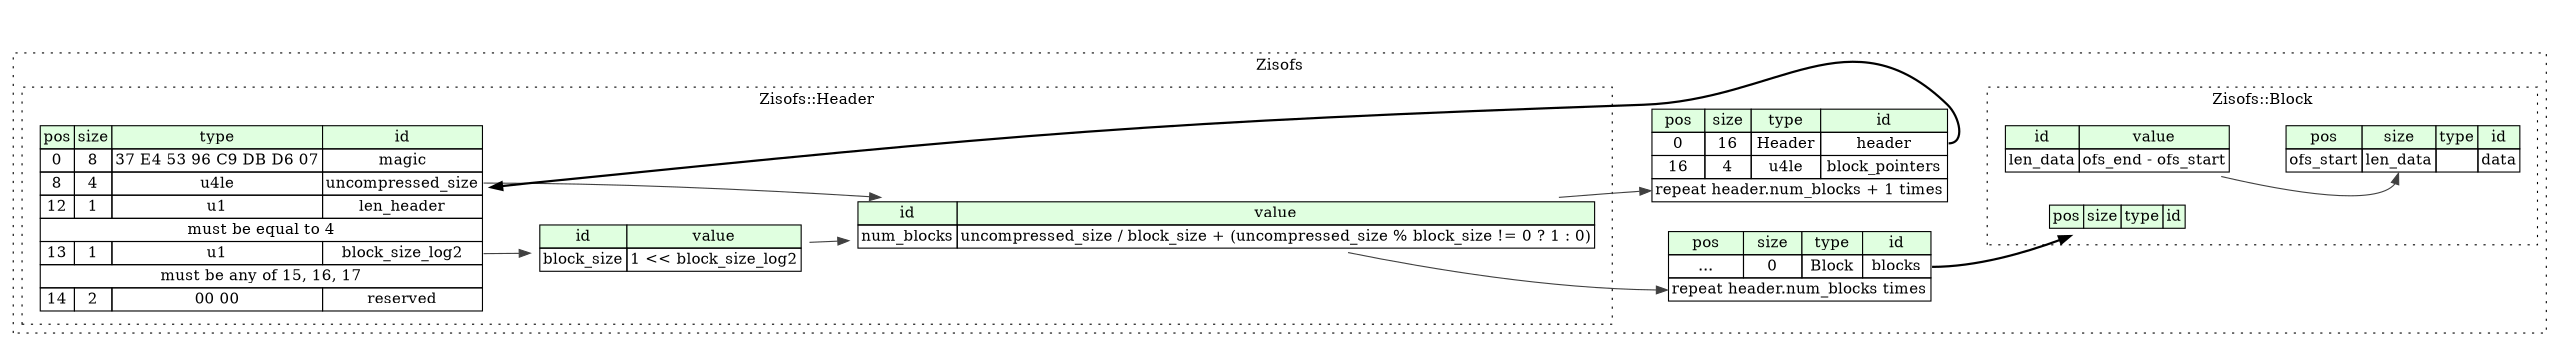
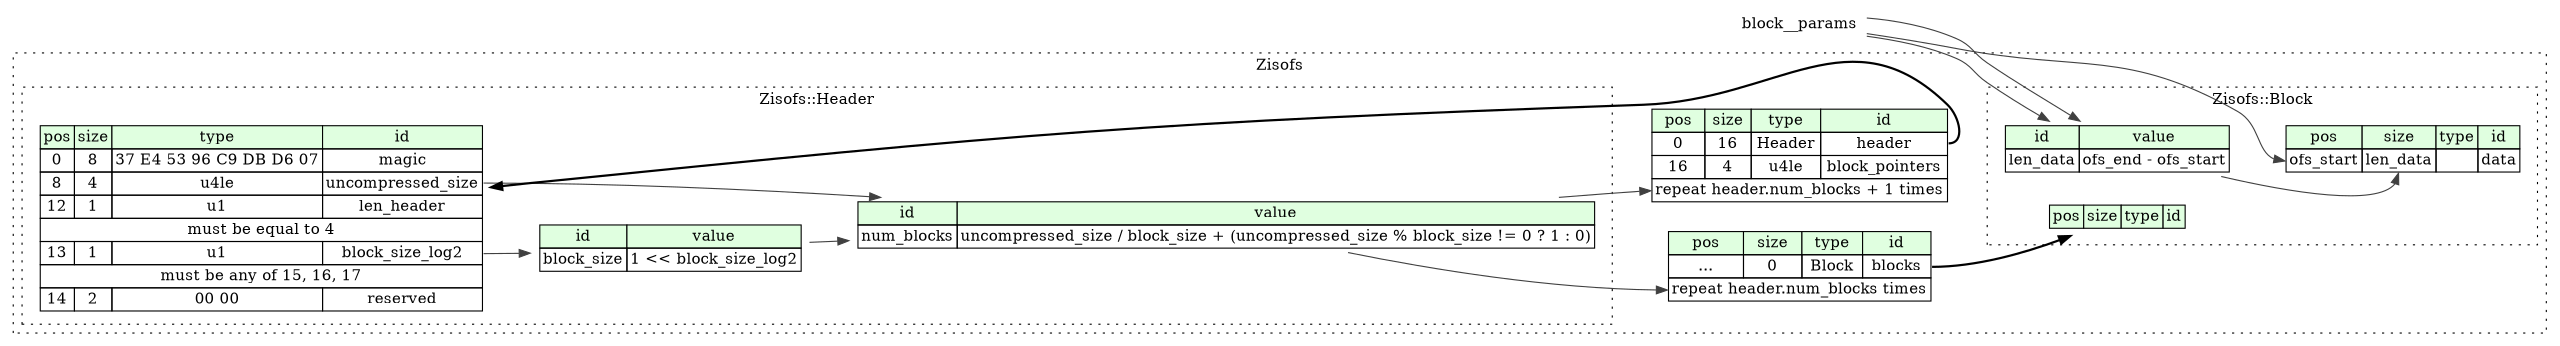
node "block__params": added
